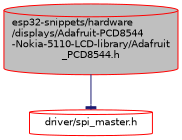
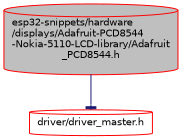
node "driver/spi_master.h": label "driver/spi_master.h" -> "driver/driver_master.h"
